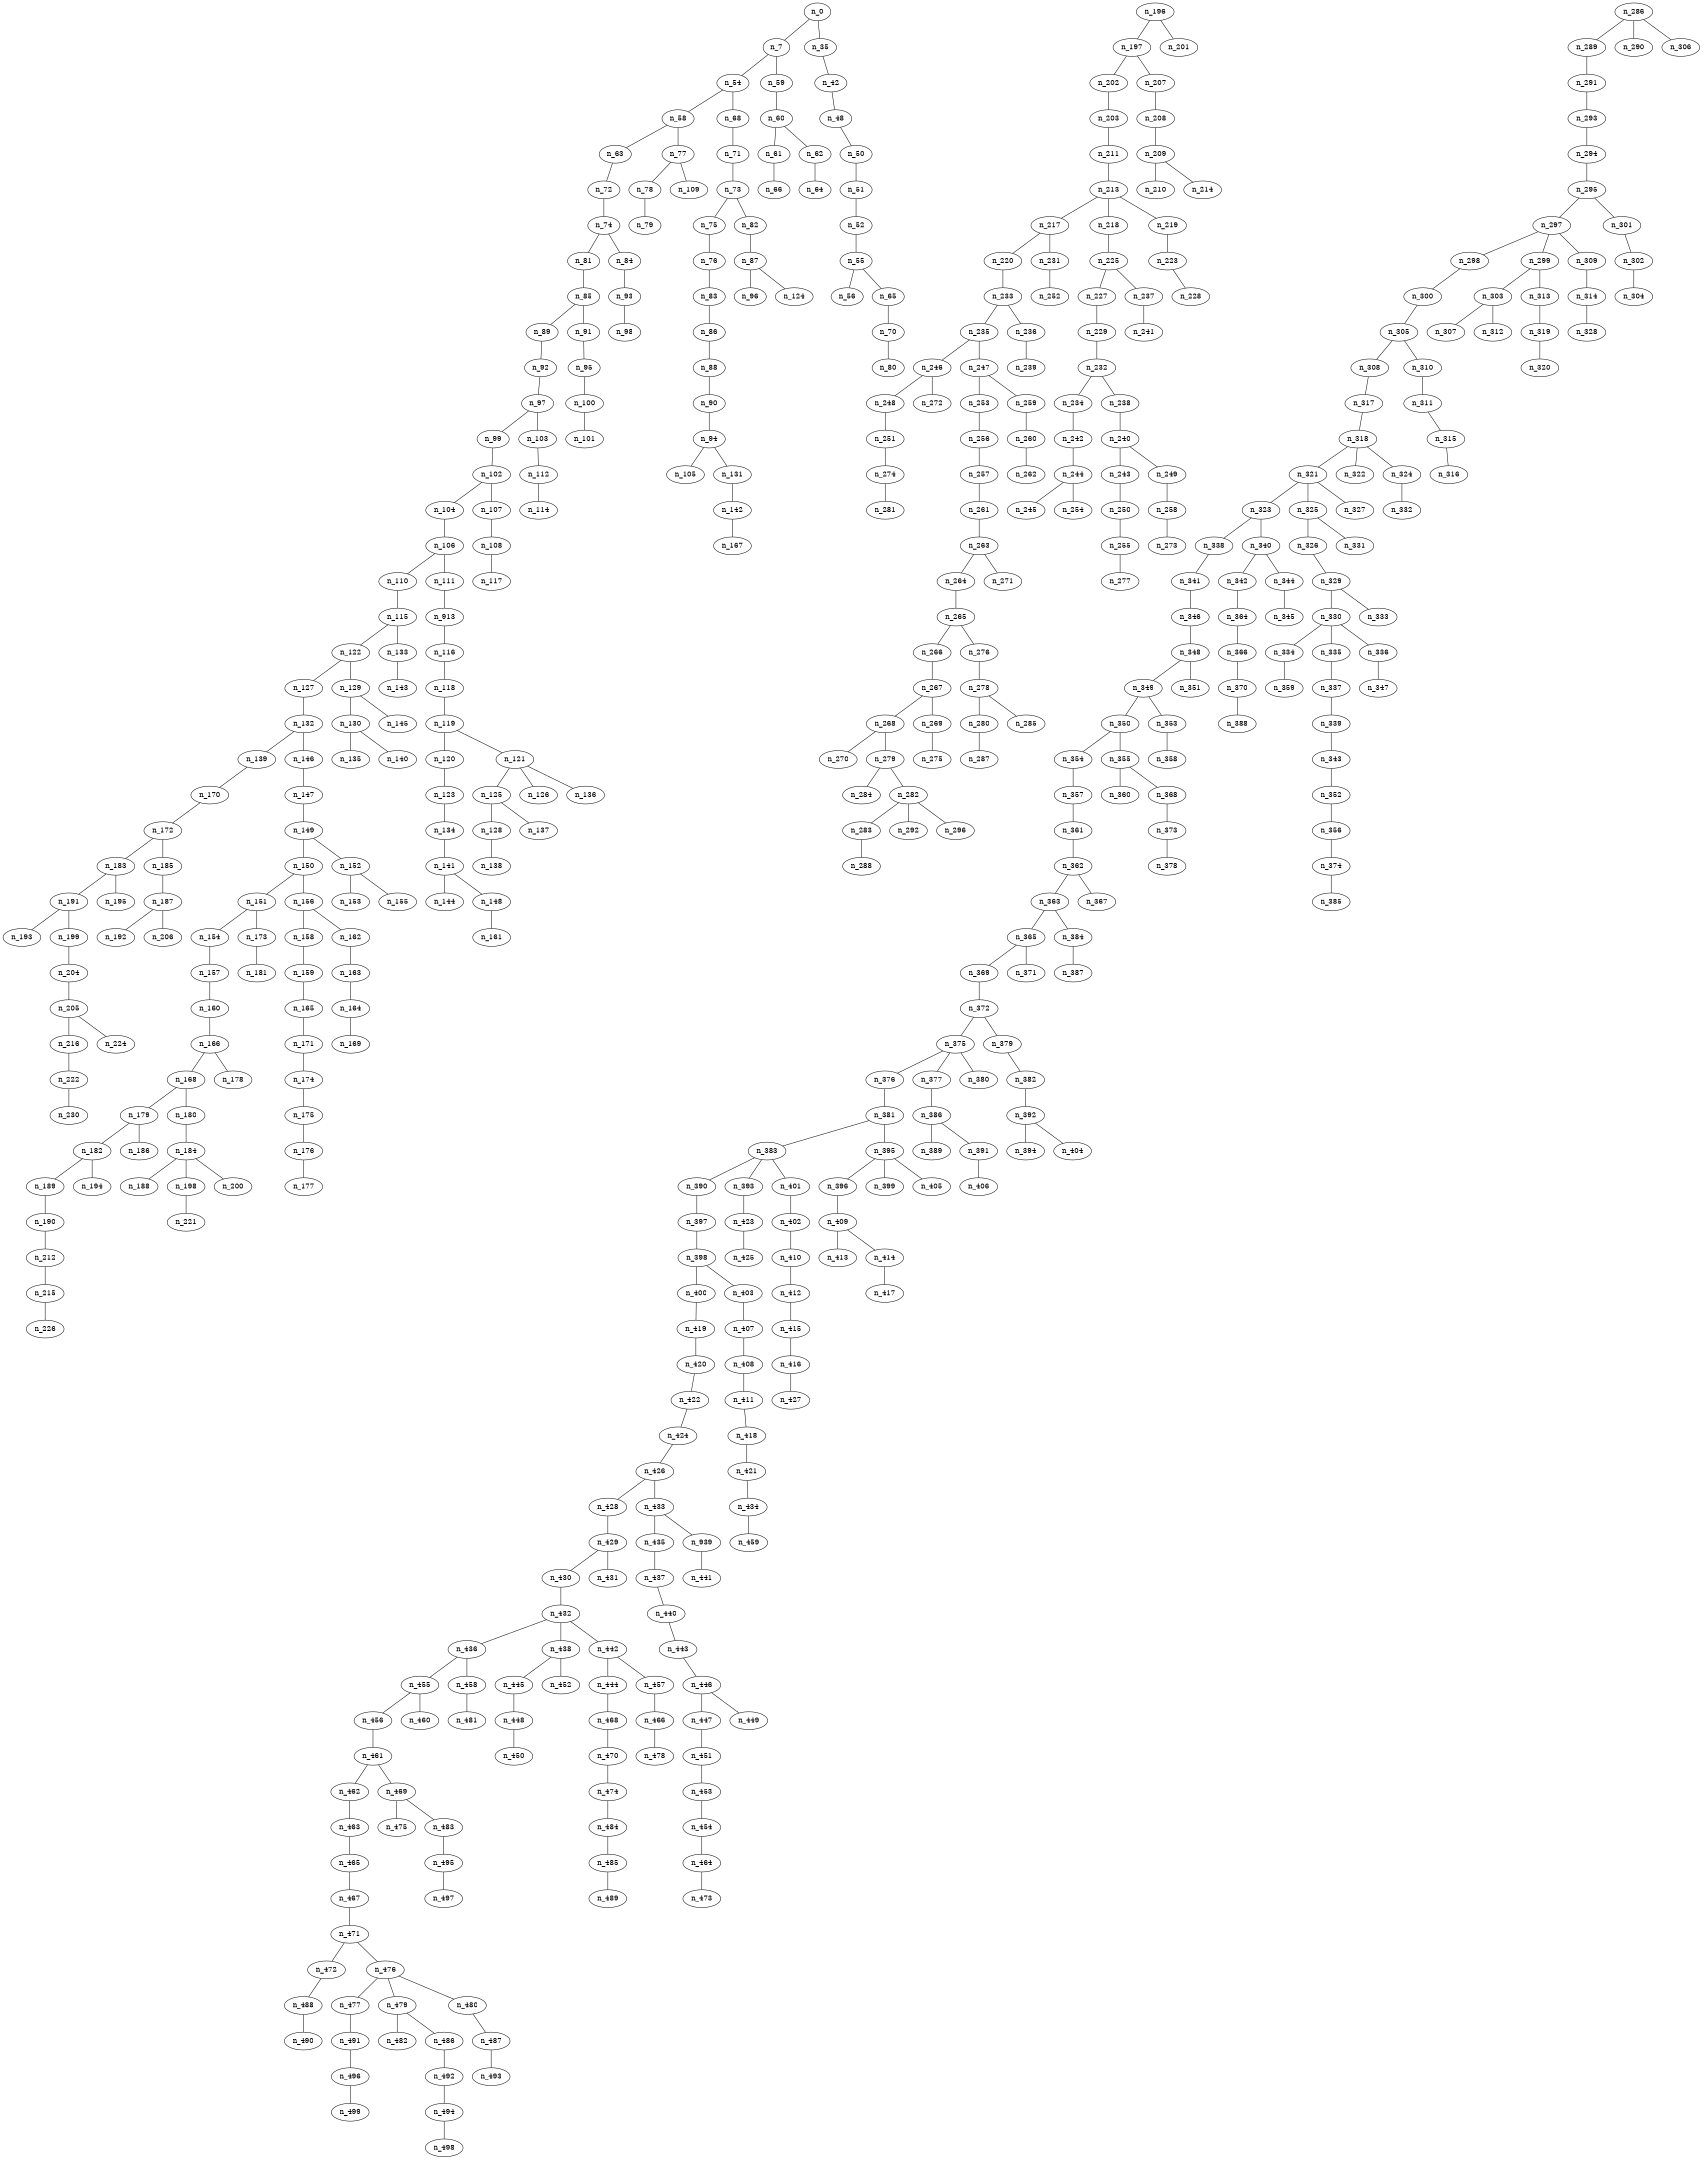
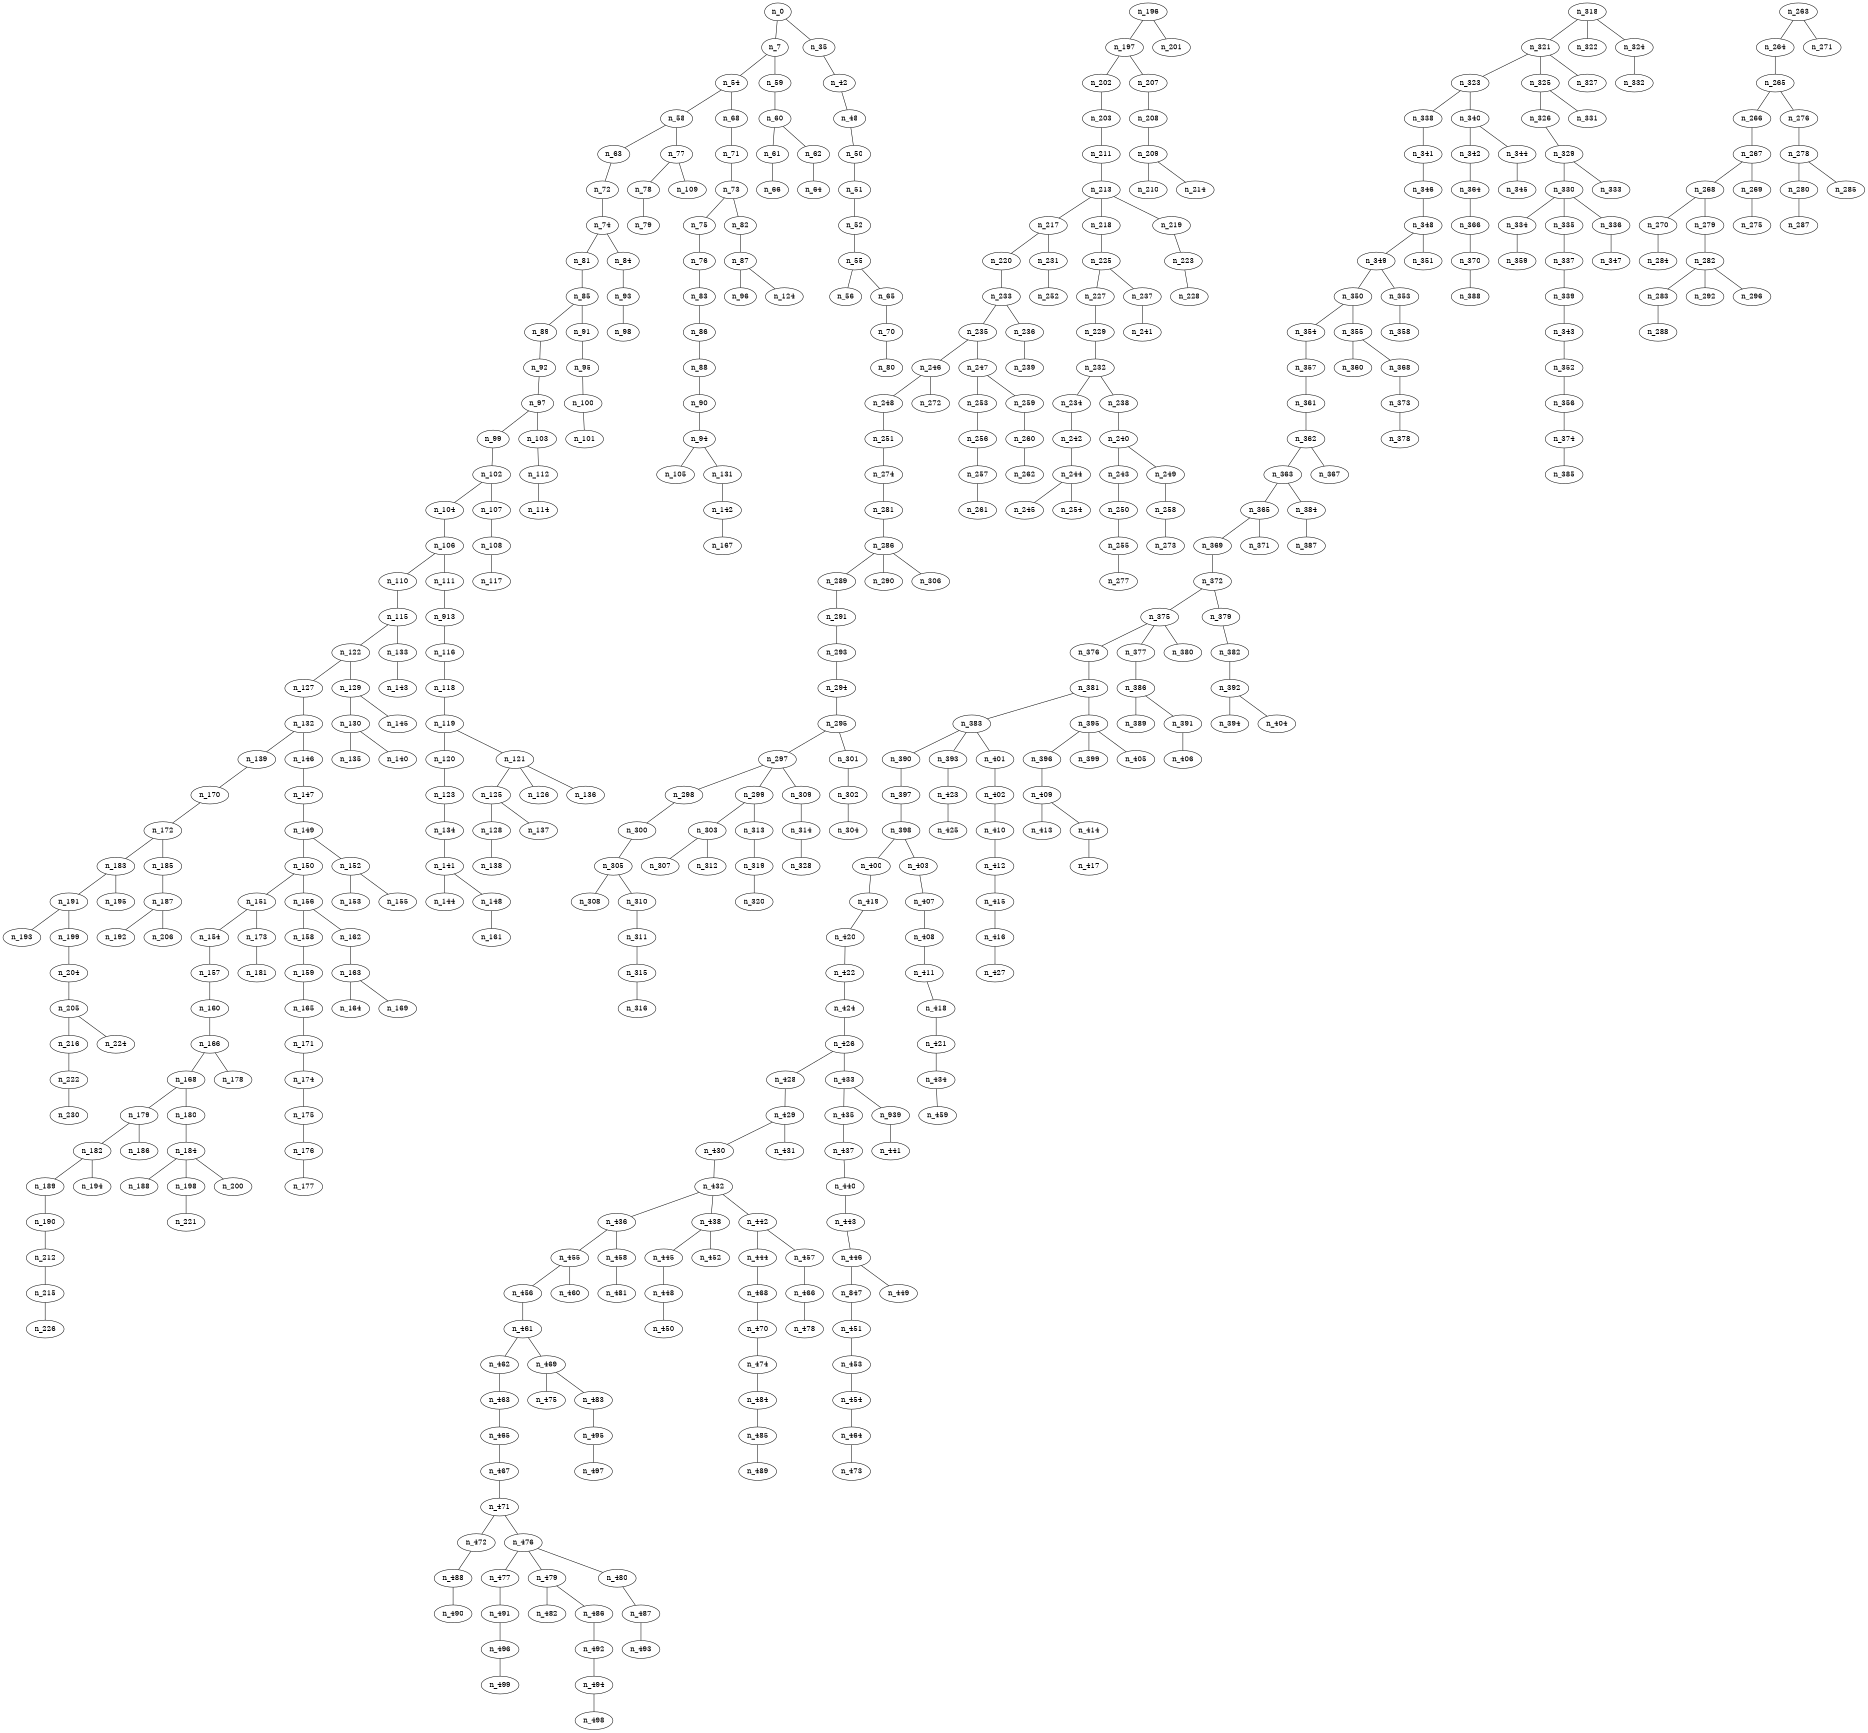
node "n_317": removed
edge "n_281" -- "n_286": added
edge "n_261" -- "n_263": removed
edge "n_279" -- "n_284": now "n_270" -- "n_284"
edge "n_164" -- "n_169": now "n_163" -- "n_169"
node "n_447": label "n_447" -> "n_847"
